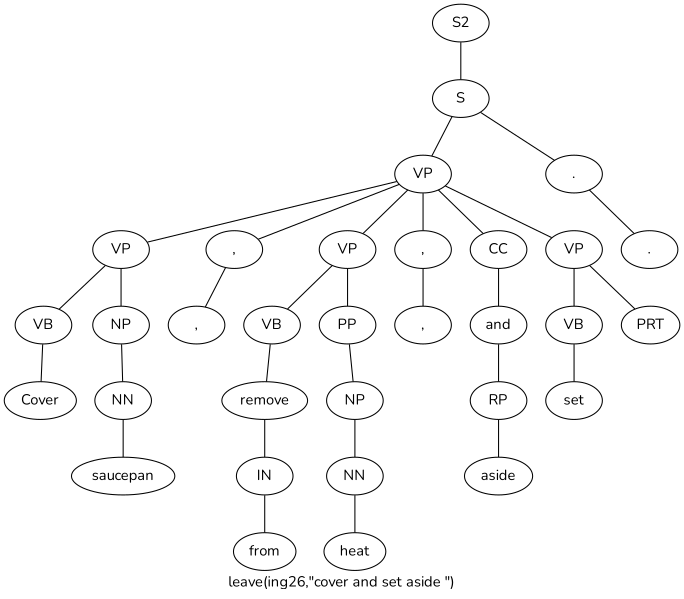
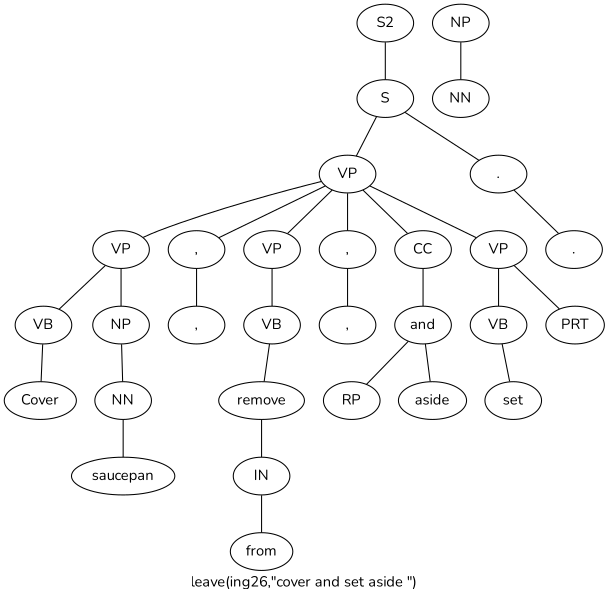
node "PP": removed
edge "RP" -- "aside": now "and" -- "aside"
node "heat": removed
